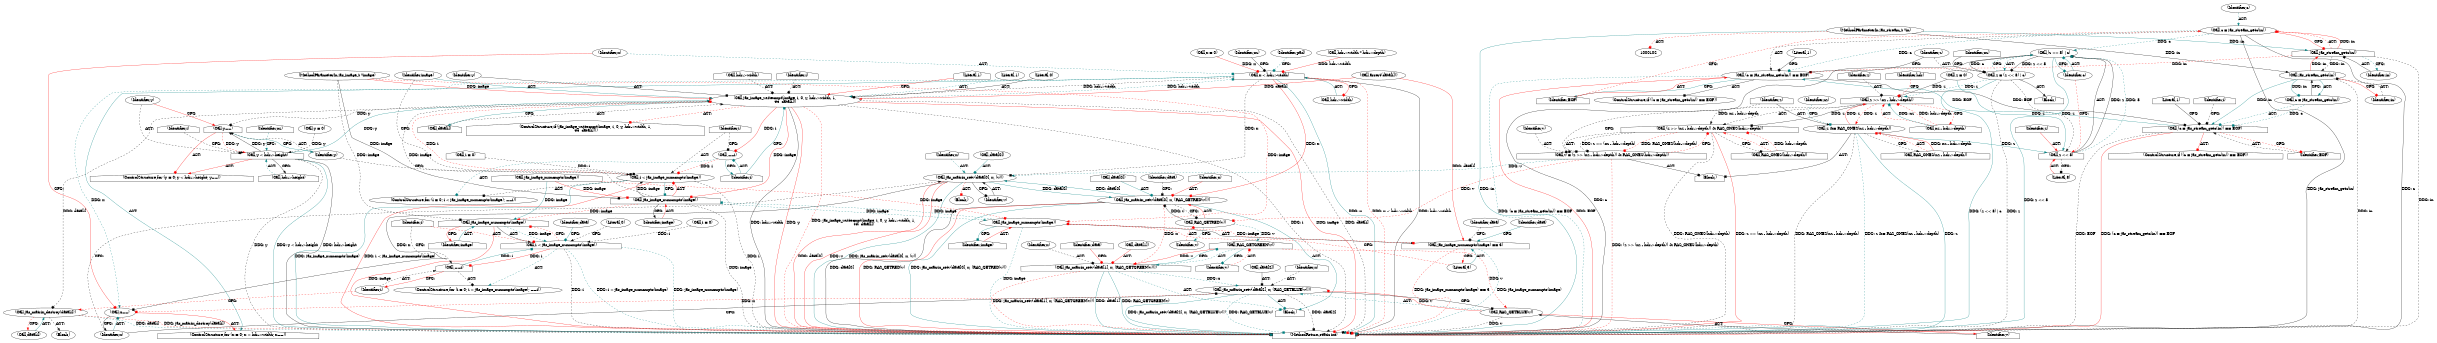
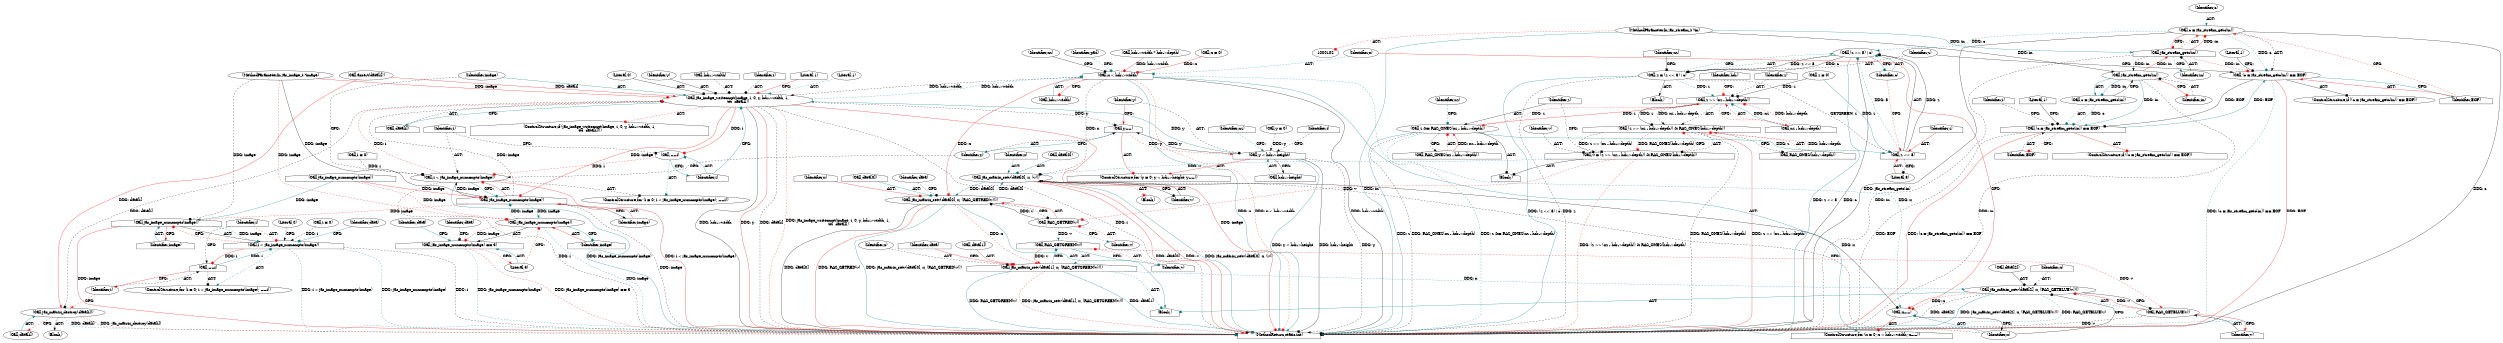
edge "(Call,z = (z << 8) | c)" -> "(Call,z << 8)": label "DDG: z" -> "GETGREEN: z"
edge "(Call,assert(data[i]))" -> "(Call,jas_image_numcmpts(image) == 3)": now "(Call,assert(data[i]))" -> "(Call,jas_matrix_destroy(data[i]))"
edge "(Call,jas_matrix_setv(data[0], x, (RAS_GETRED(v))))" -> "(Call,jas_matrix_setv(data[0], x, (v)))": style solid -> dashed
edge "(Call,x++)" -> "(ControlStructure,for (x = 0; x < hdr->width; x++))": arrowhead normal -> box
